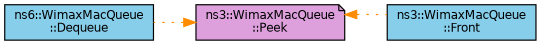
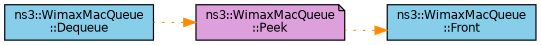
edge "ns3::WimaxMacQueue ::Front" -> "ns3::WimaxMacQueue ::Peek": reversed
node "ns6::WimaxMacQueue ::Dequeue": label "ns6::WimaxMacQueue ::Dequeue" -> "ns3::WimaxMacQueue ::Dequeue"
